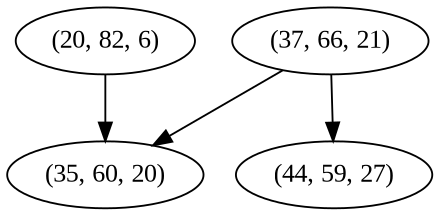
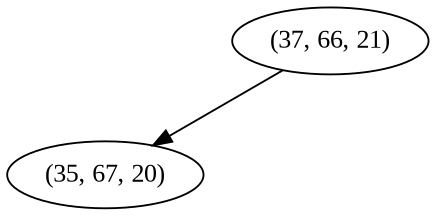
node "(20, 82, 6)": removed
node "(35, 60, 20)": label "(35, 60, 20)" -> "(35, 67, 20)"
node "(44, 59, 27)": removed
